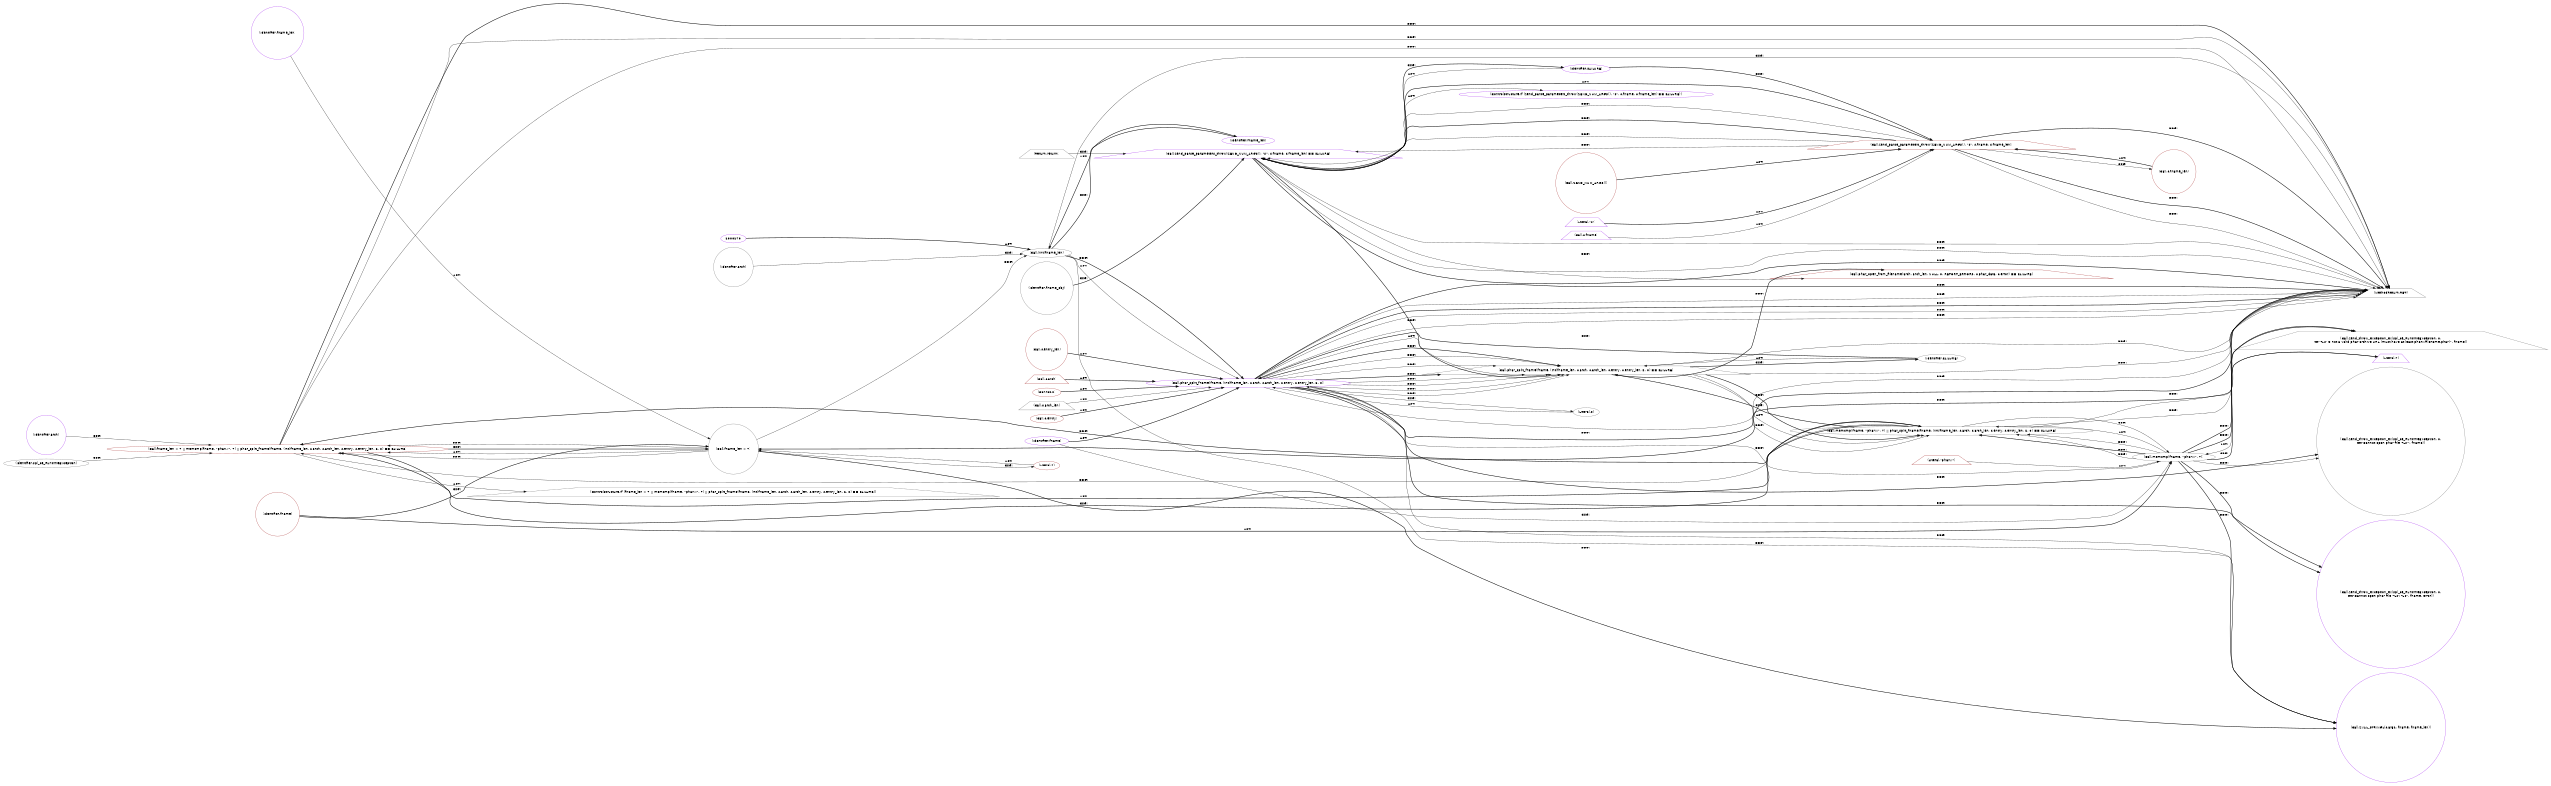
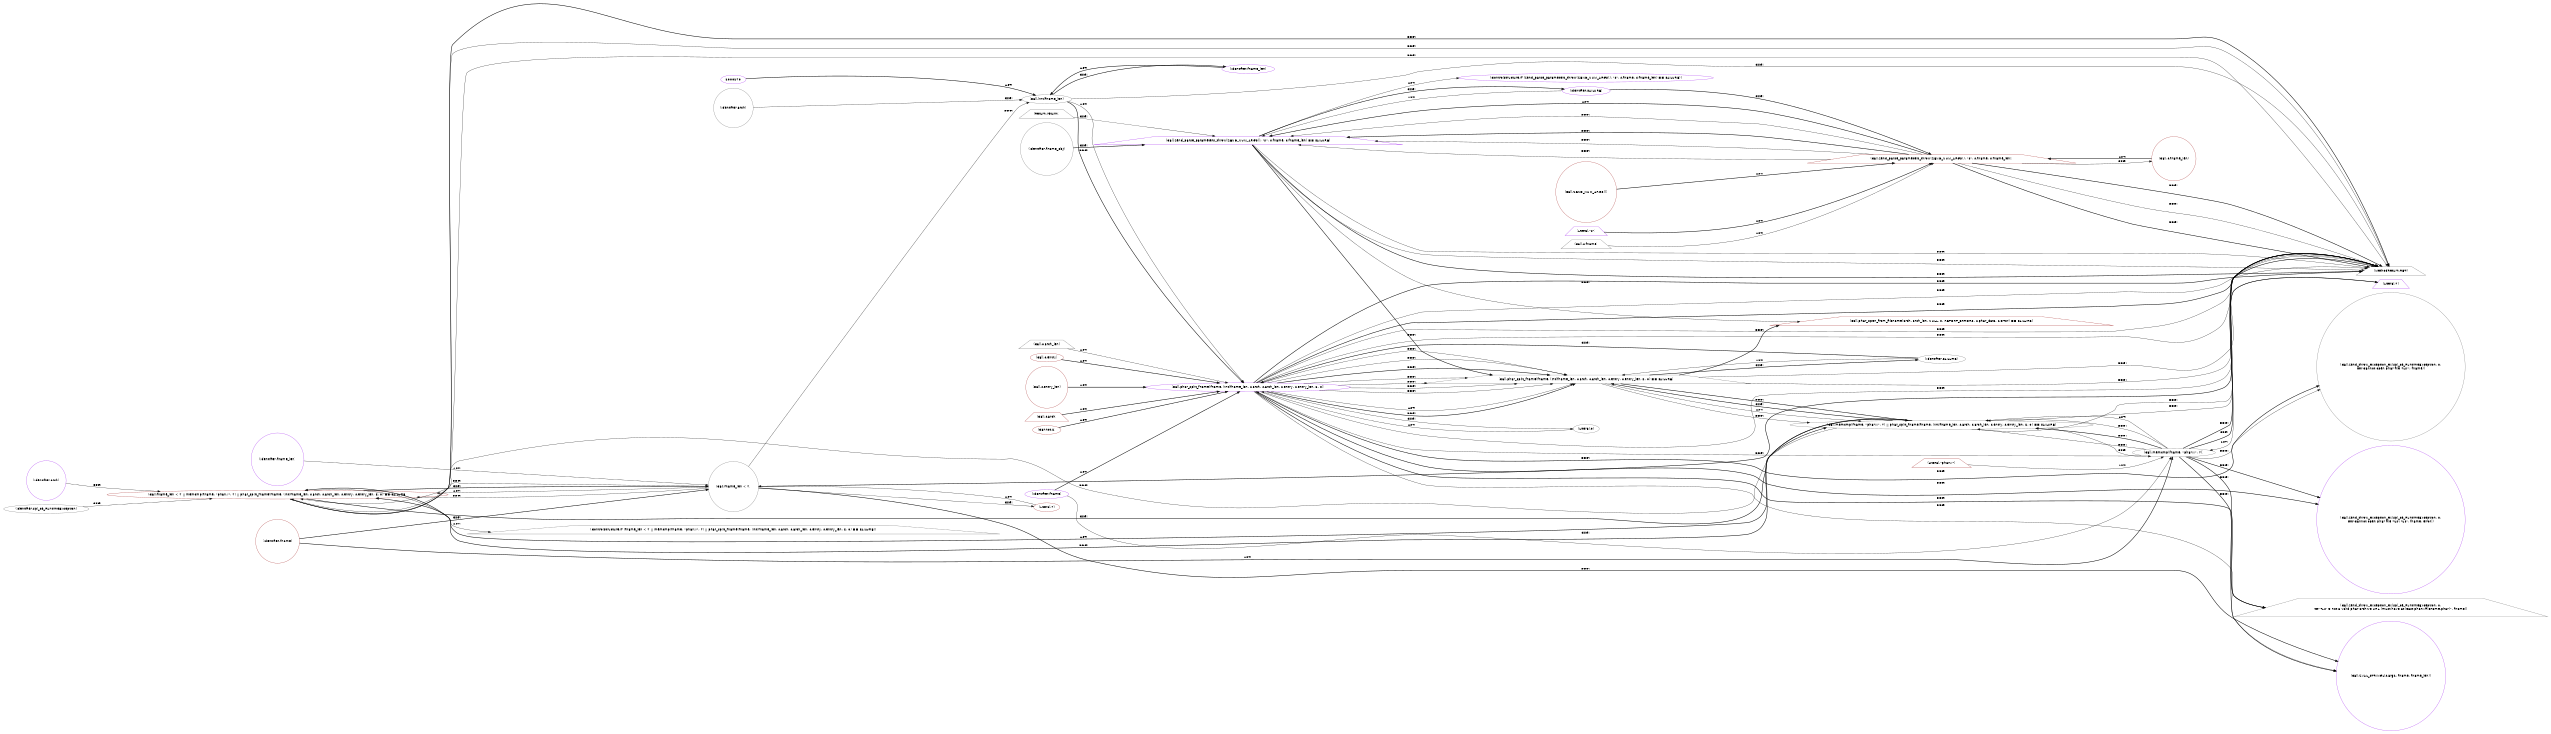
node "(Call,&fname)": color purple -> gray40
edge "(MethodReturn,RET)" -> "(Call,fname_len < 7)": reversed
edge "(Call,(int)fname_len)" -> "(Call,ZVAL_STRINGL(&arg1, fname, fname_len))": removed, label "DDG:"
